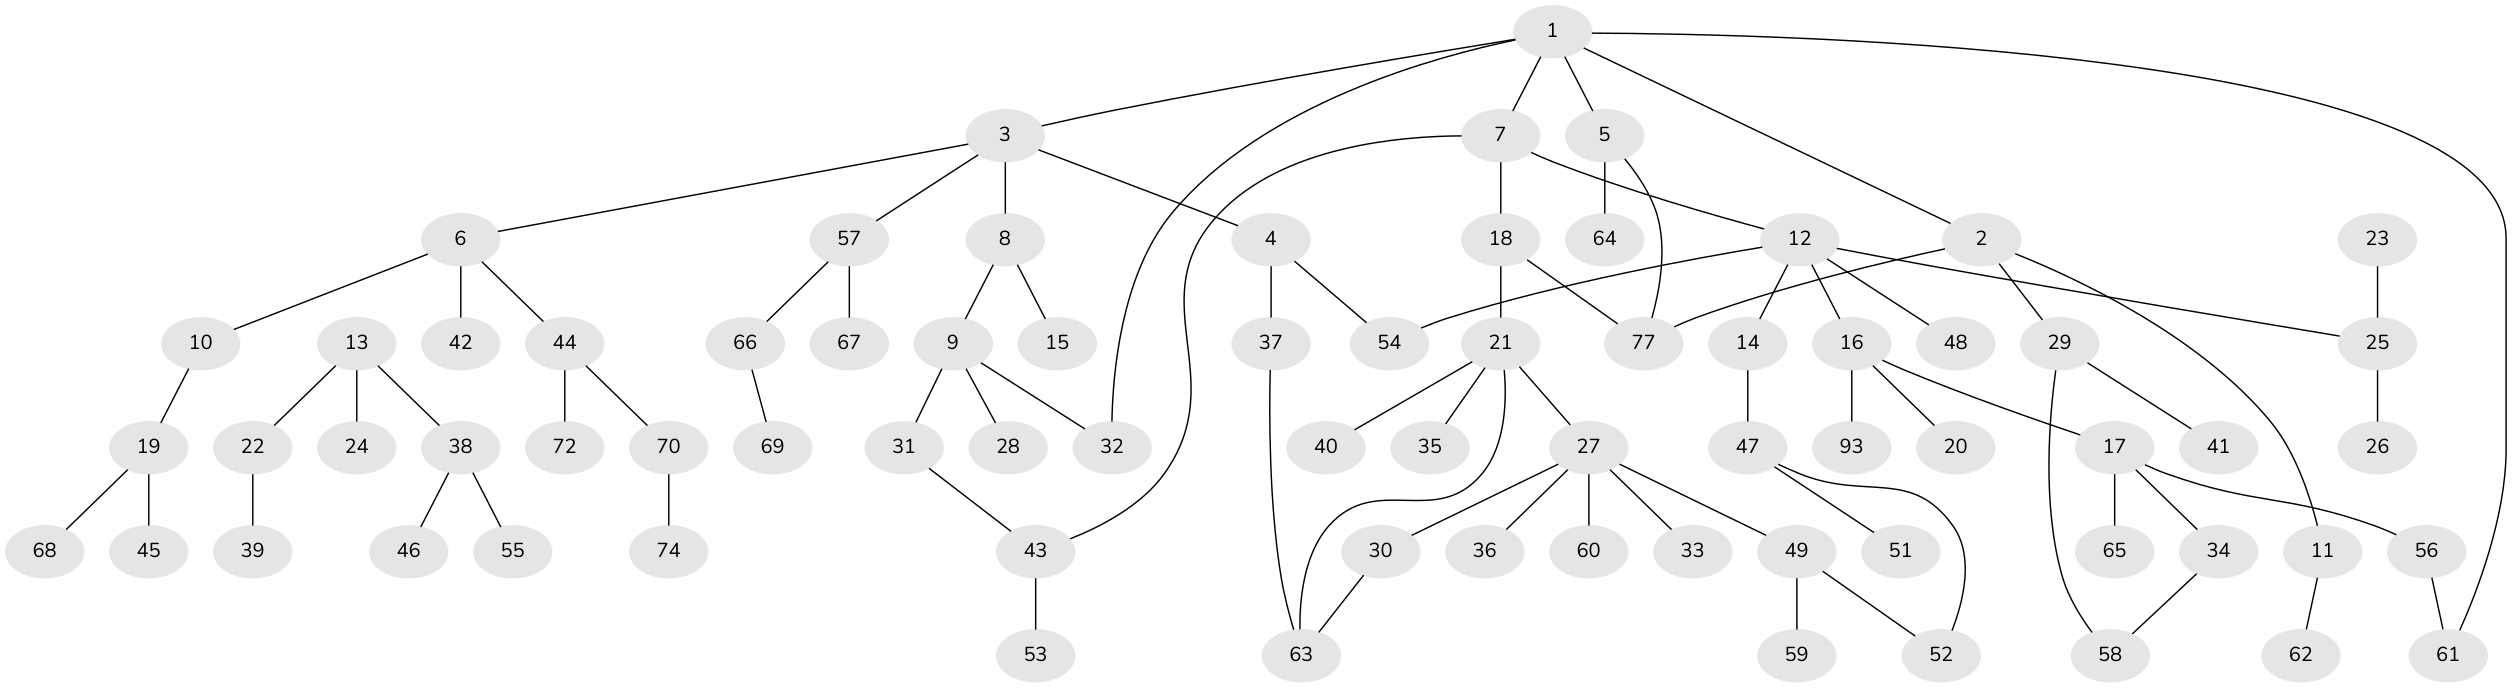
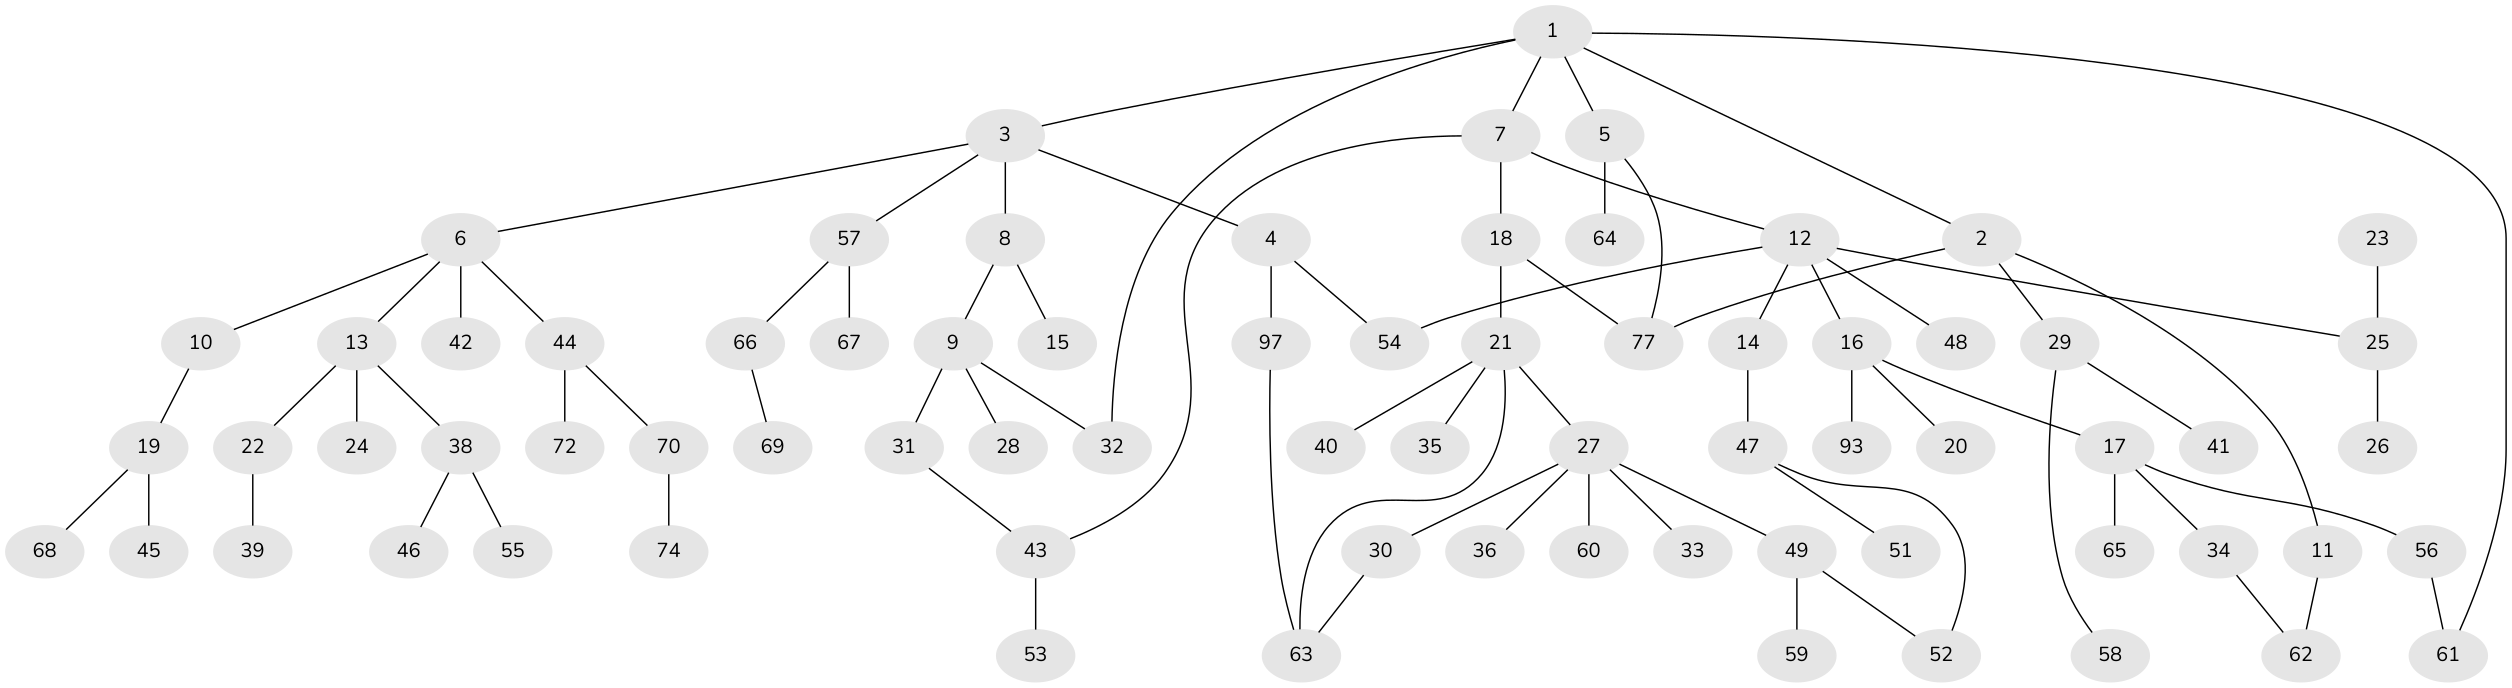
edge "6" -- "13": added
node "37": label "37" -> "97"
edge "34" -- "58": now "34" -- "62"
